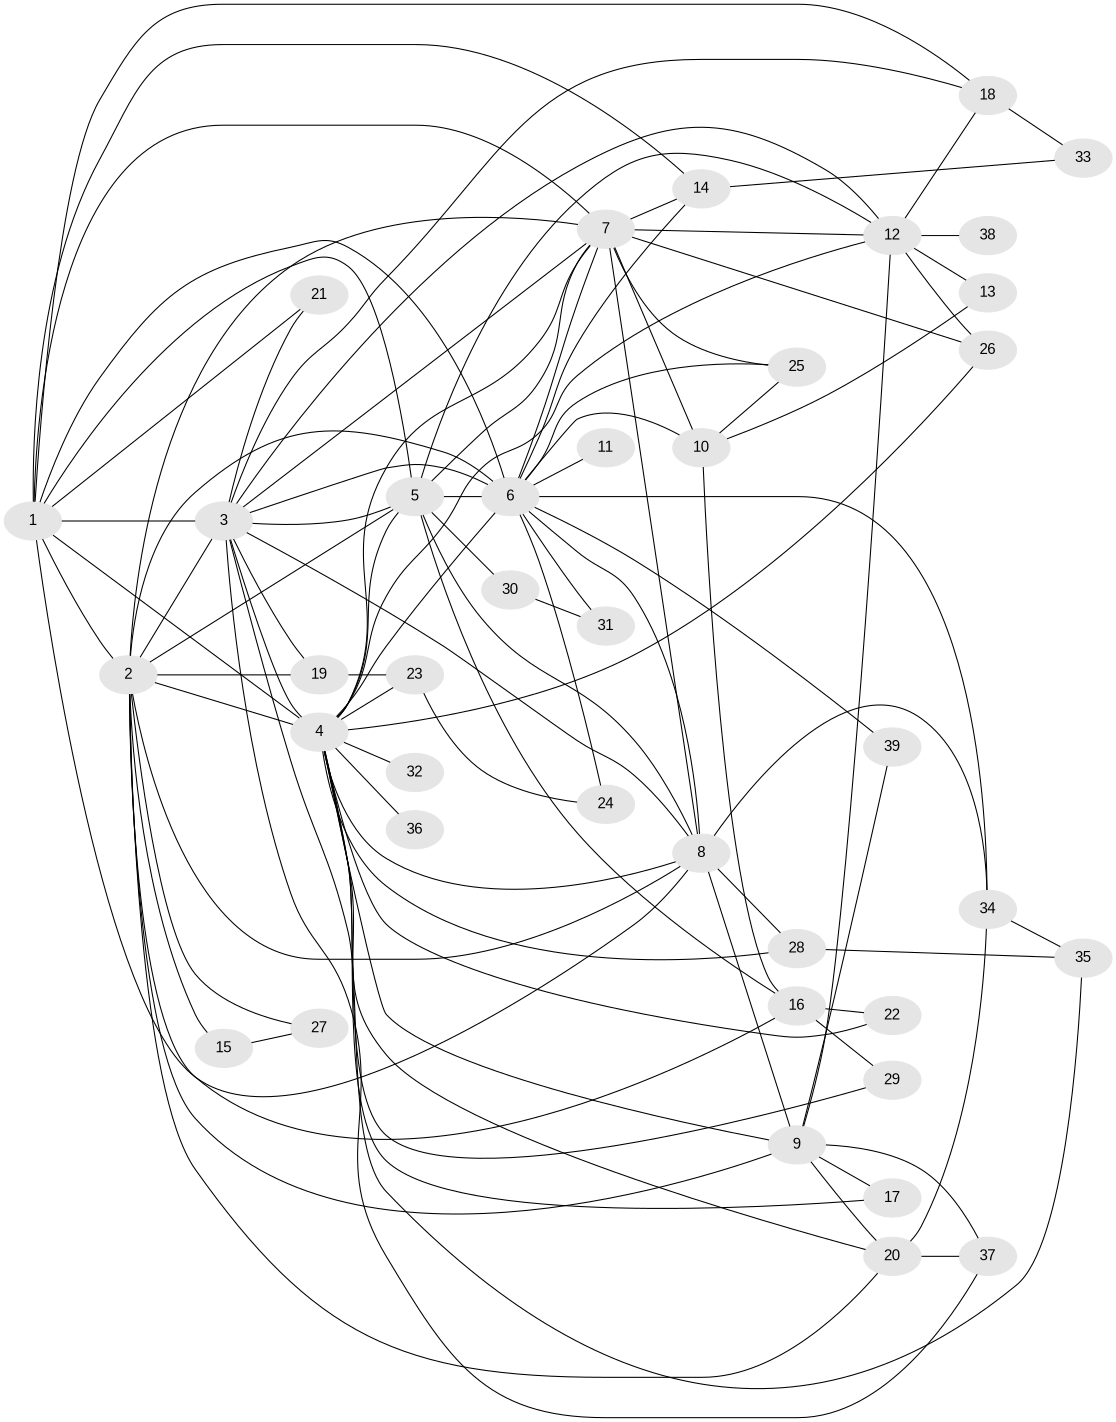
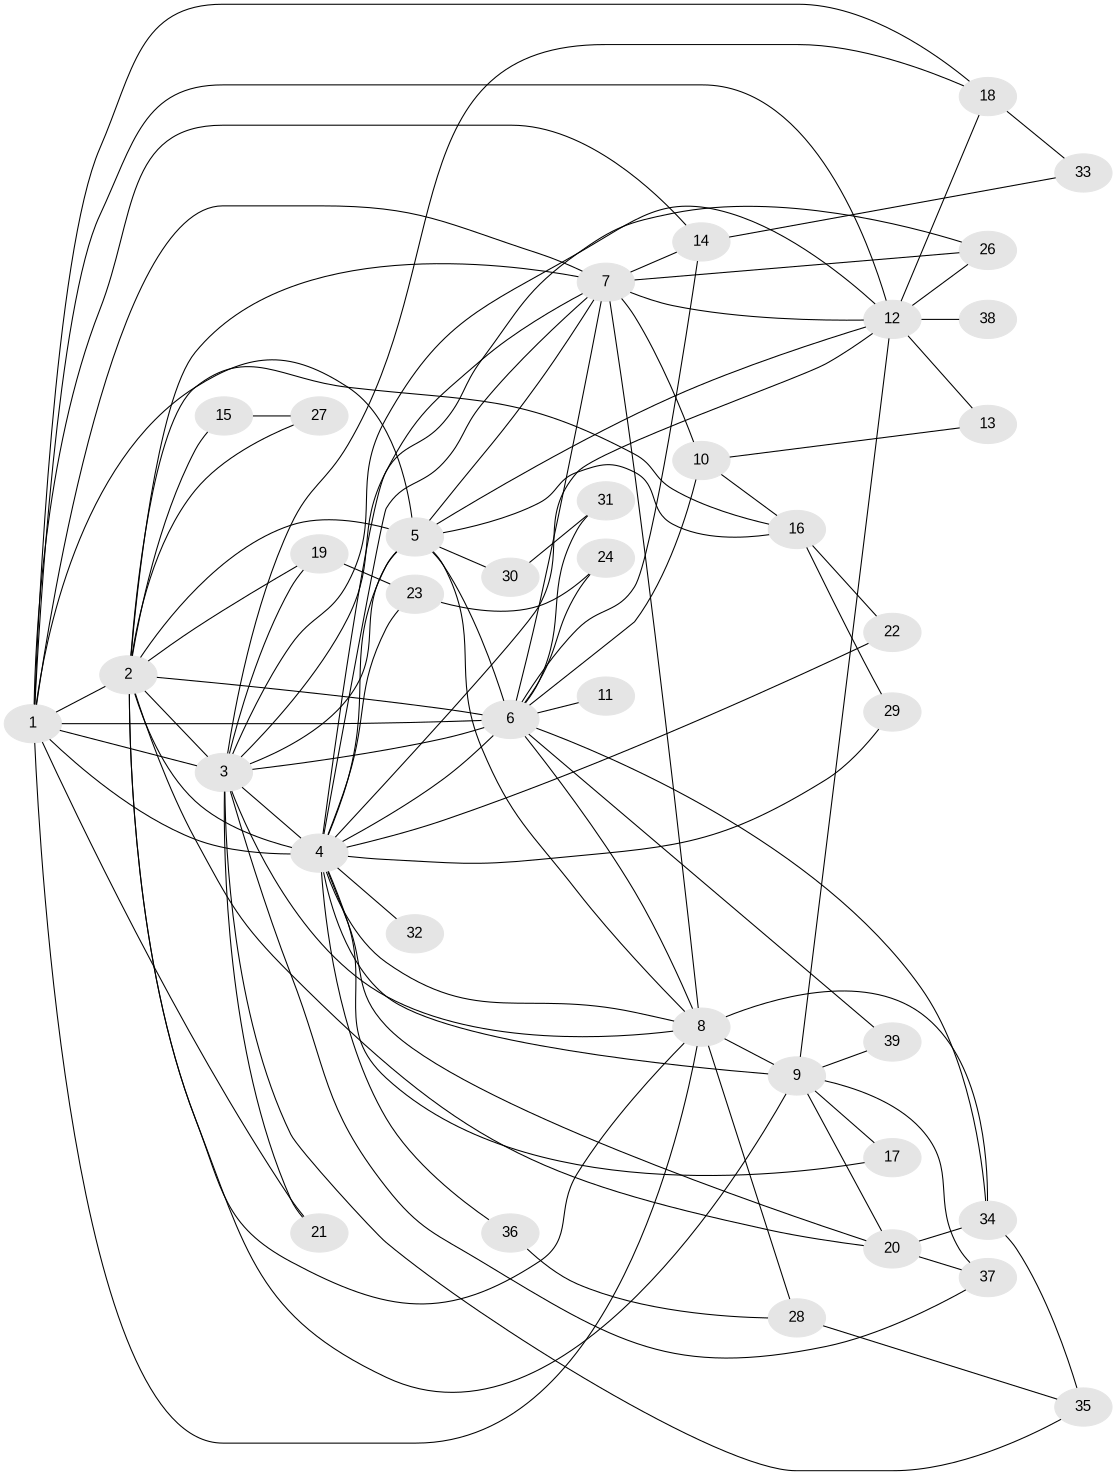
edge "12" -- "1": added
node "25": removed
edge "4" -- "28": now "36" -- "28"
